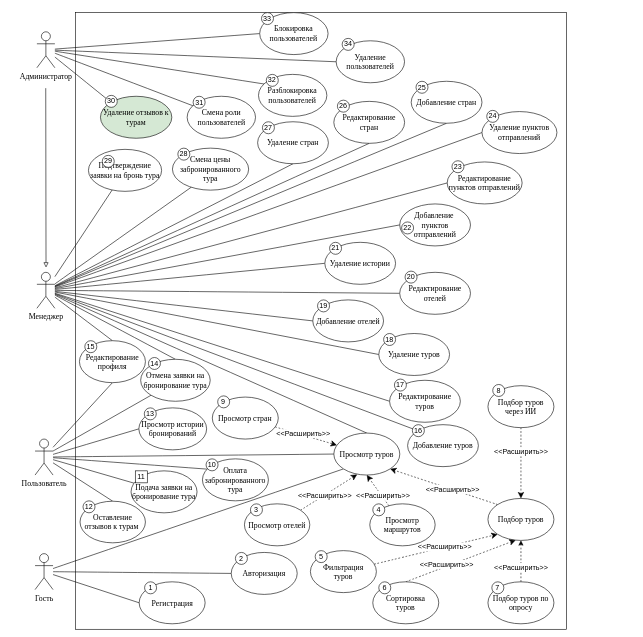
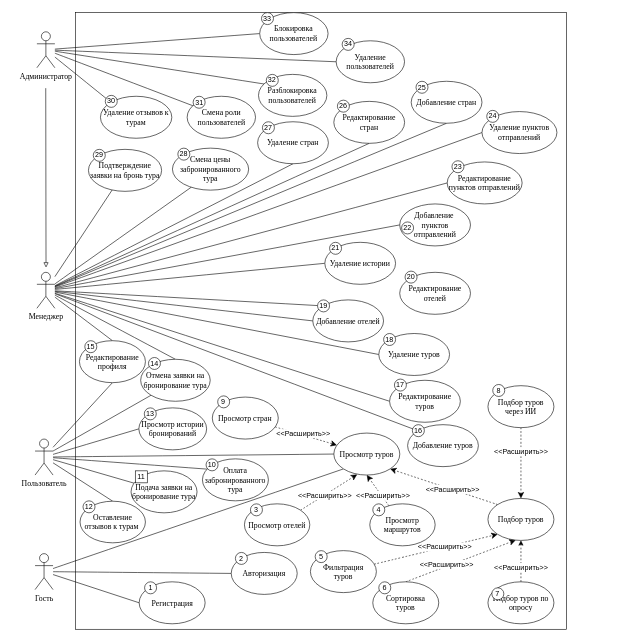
node "Удаление отзывов к турам": fillcolor #d5e8d4 -> #ffffff
node "29": moved (108, 161) -> (99, 155)
edge "Менеджер" -- "Редактирование отелей": removed
edge "Менеджер" -- "Просмотр туров": now "Менеджер" -- "19"
node "7": moved (498, 588) -> (498, 594)
